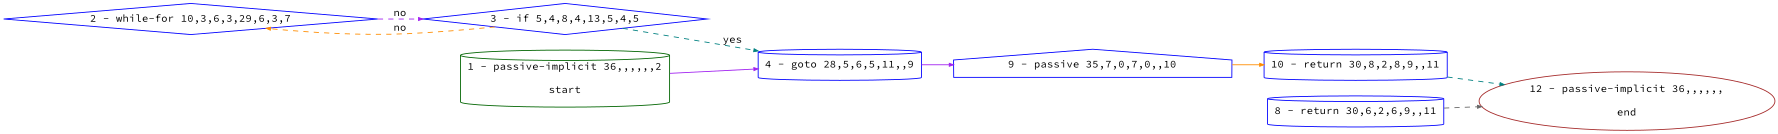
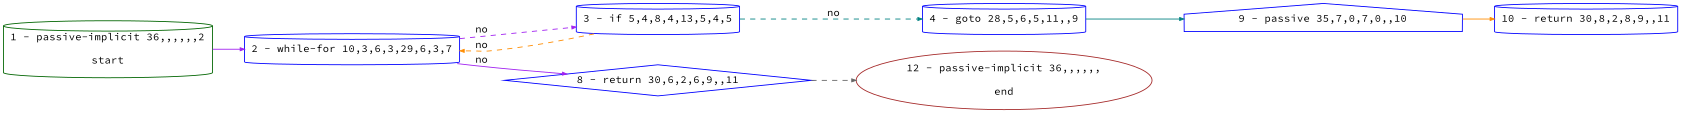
node "2 - while-for 10,3,6,3,29,6,3,7": shape diamond -> cylinder
node "3 - if 5,4,8,4,13,5,4,5": shape diamond -> cylinder
edge "3 - if 5,4,8,4,13,5,4,5" -> "4 - goto 28,5,6,5,11,,9": label "yes" -> "no"
edge "4 - goto 28,5,6,5,11,,9" -> "9 - passive 35,7,0,7,0,,10": color purple -> teal
edge "2 - while-for 10,3,6,3,29,6,3,7" -> "8 - return 30,6,2,6,9,,11": added, label "no"
edge "1 - passive-implicit 36,,,,,,2 start" -> "4 - goto 28,5,6,5,11,,9": now "1 - passive-implicit 36,,,,,,2 start" -> "2 - while-for 10,3,6,3,29,6,3,7"
edge "10 - return 30,8,2,8,9,,11" -> "12 - passive-implicit 36,,,,,, end": removed
node "8 - return 30,6,2,6,9,,11": shape cylinder -> diamond
